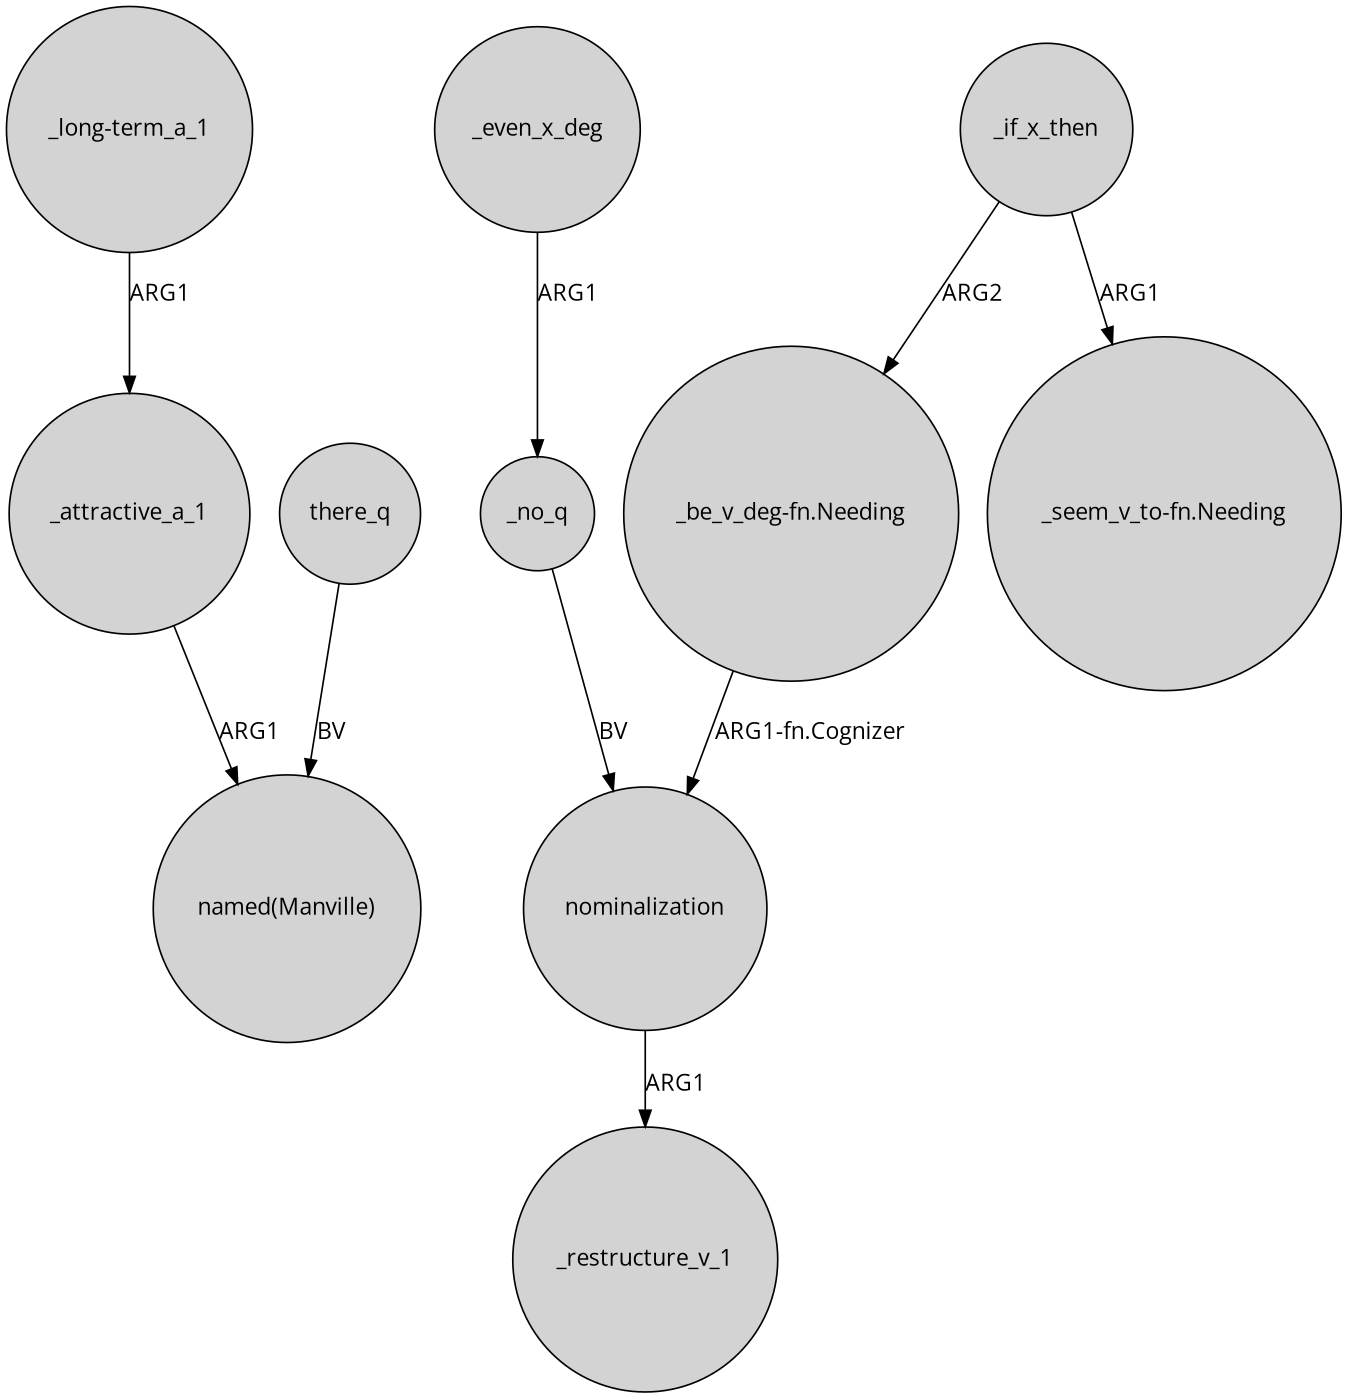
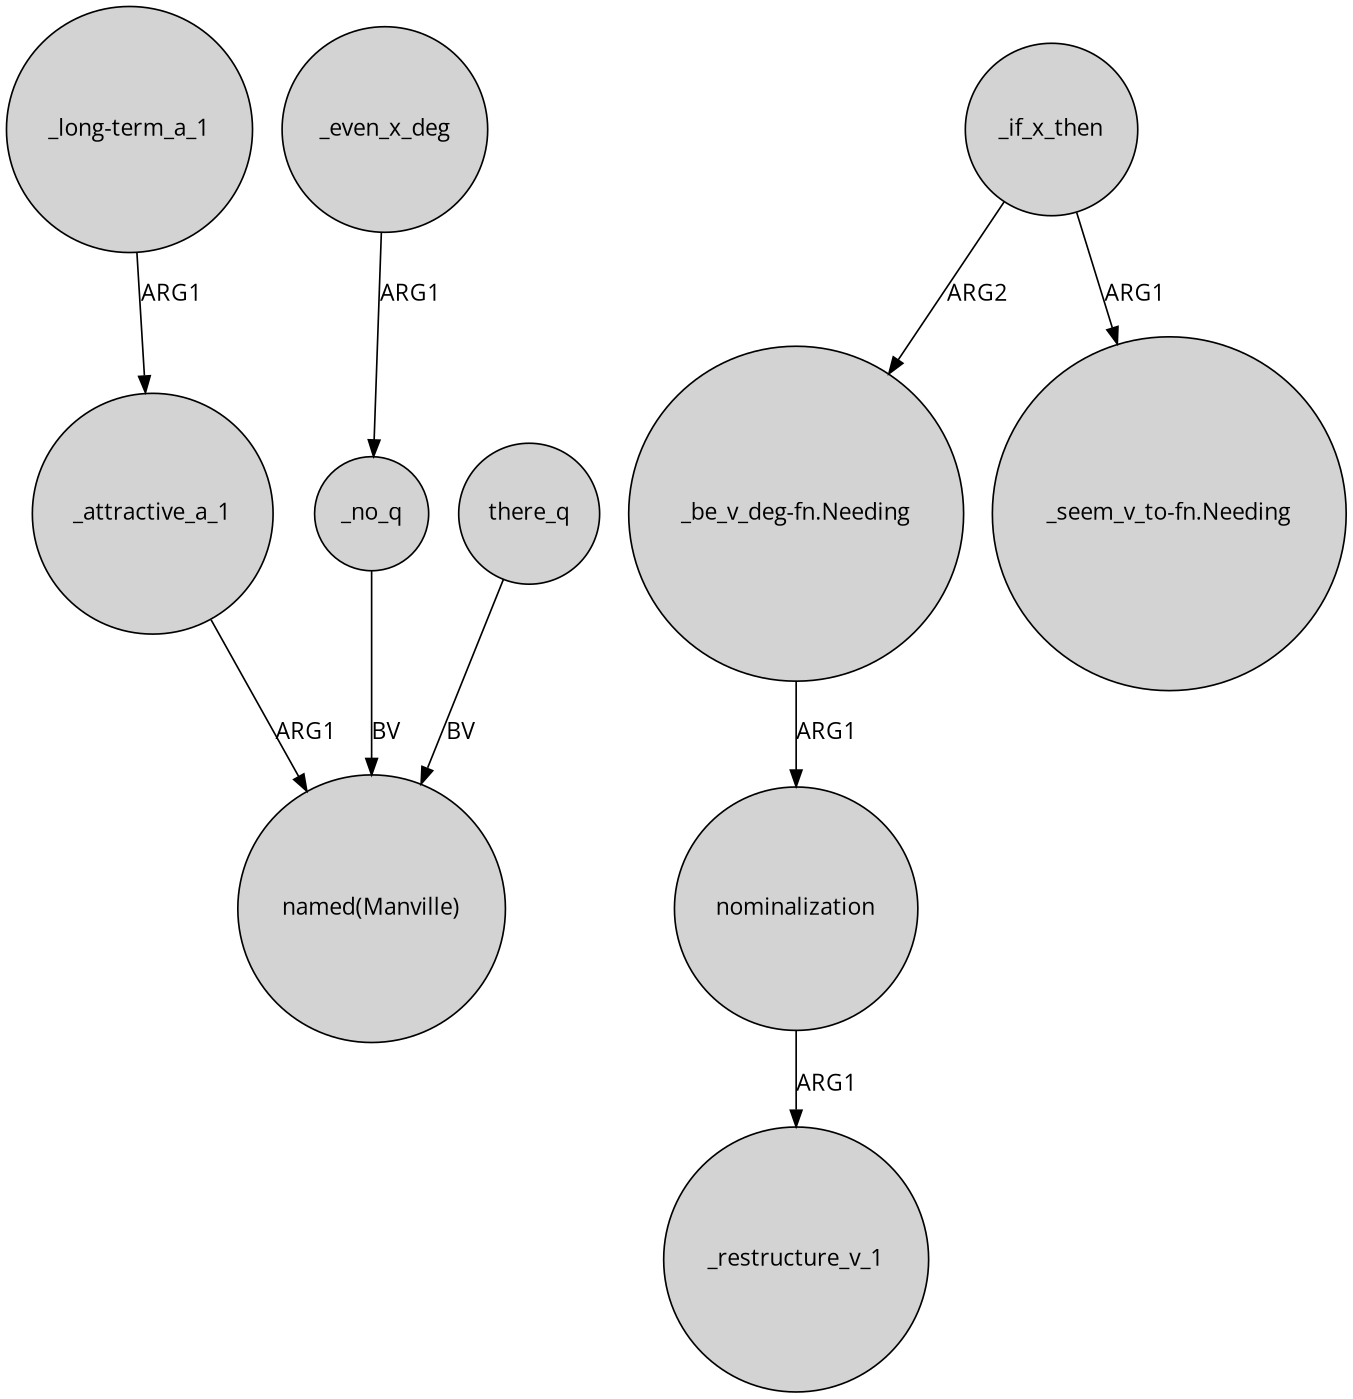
edge "_no_q" -> "nominalization": now "_no_q" -> "named(Manville)"
edge "_be_v_deg-fn.Needing" -> "nominalization": label "ARG1-fn.Cognizer" -> "ARG1"
